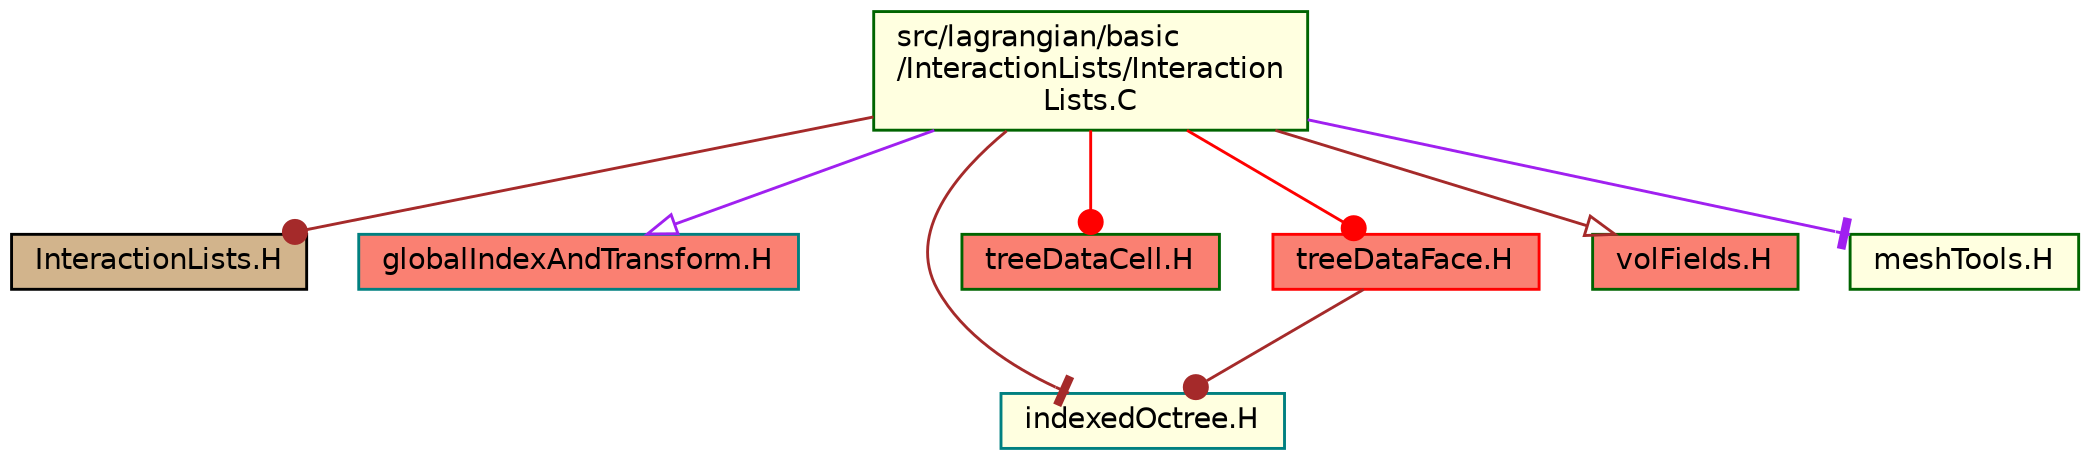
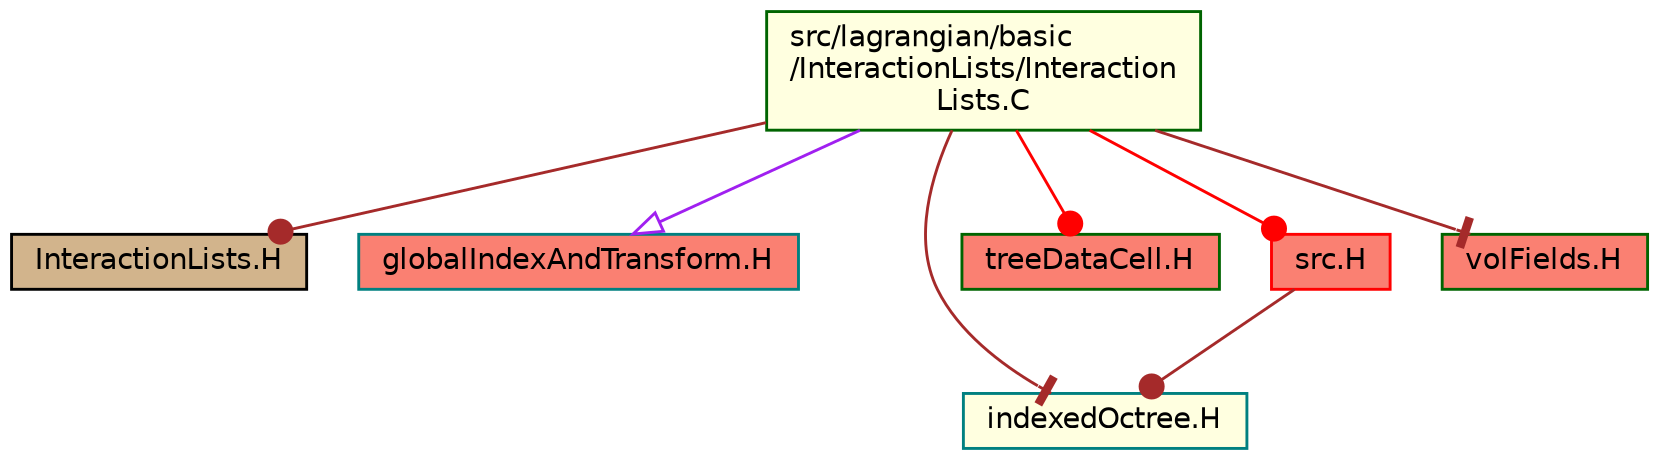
edge "src/lagrangian/basic /InteractionLists/Interaction Lists.C" -> "volFields.H": arrowhead onormal -> tee
node "treeDataFace.H": label "treeDataFace.H" -> "src.H"
node "meshTools.H": removed
